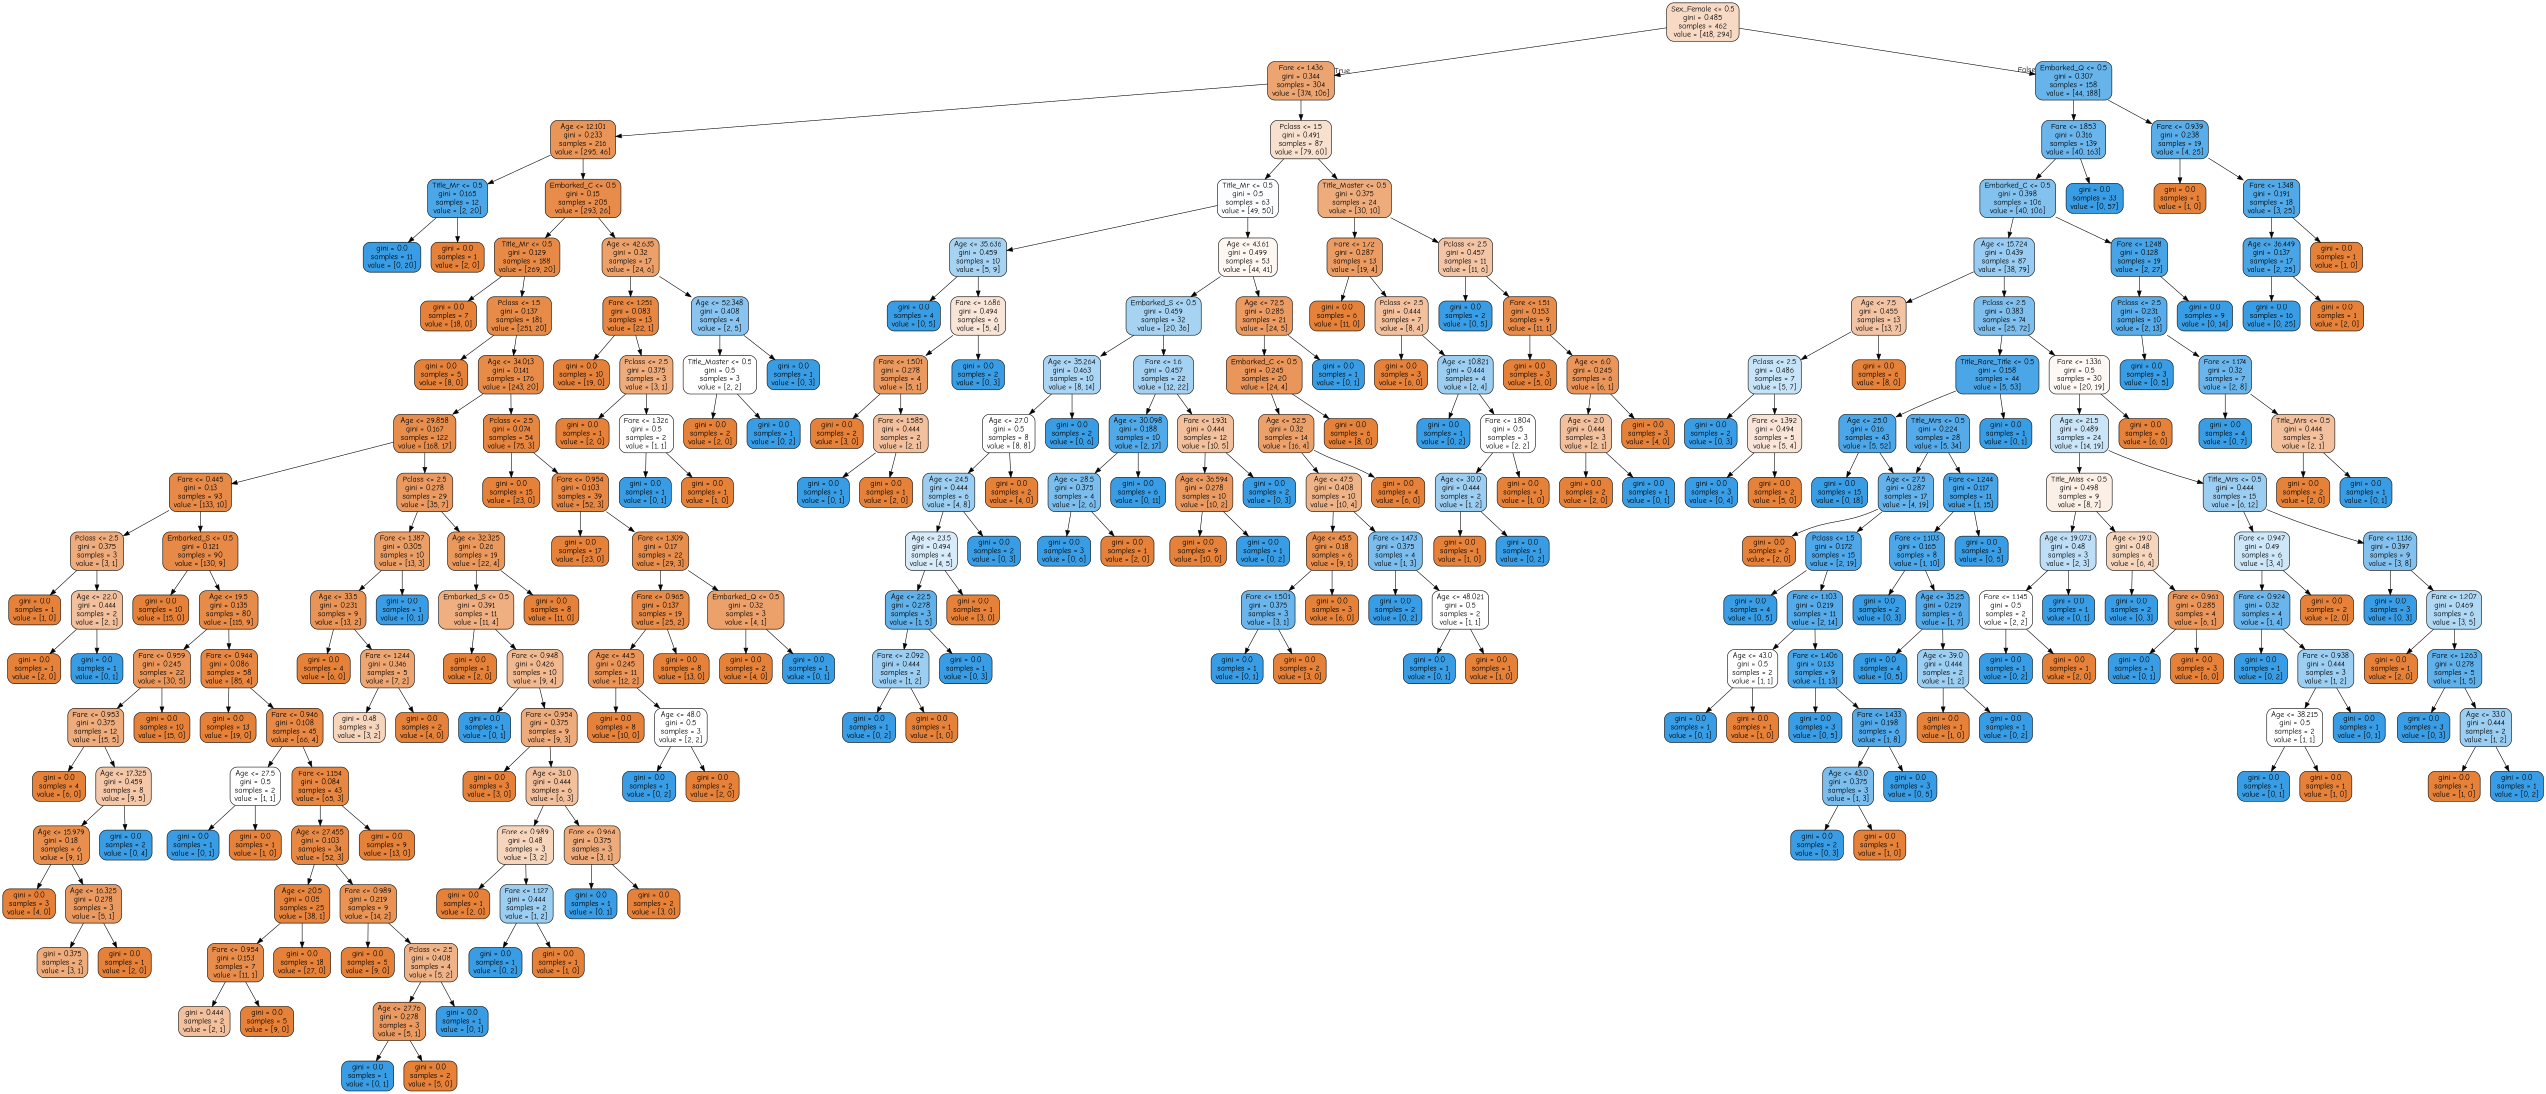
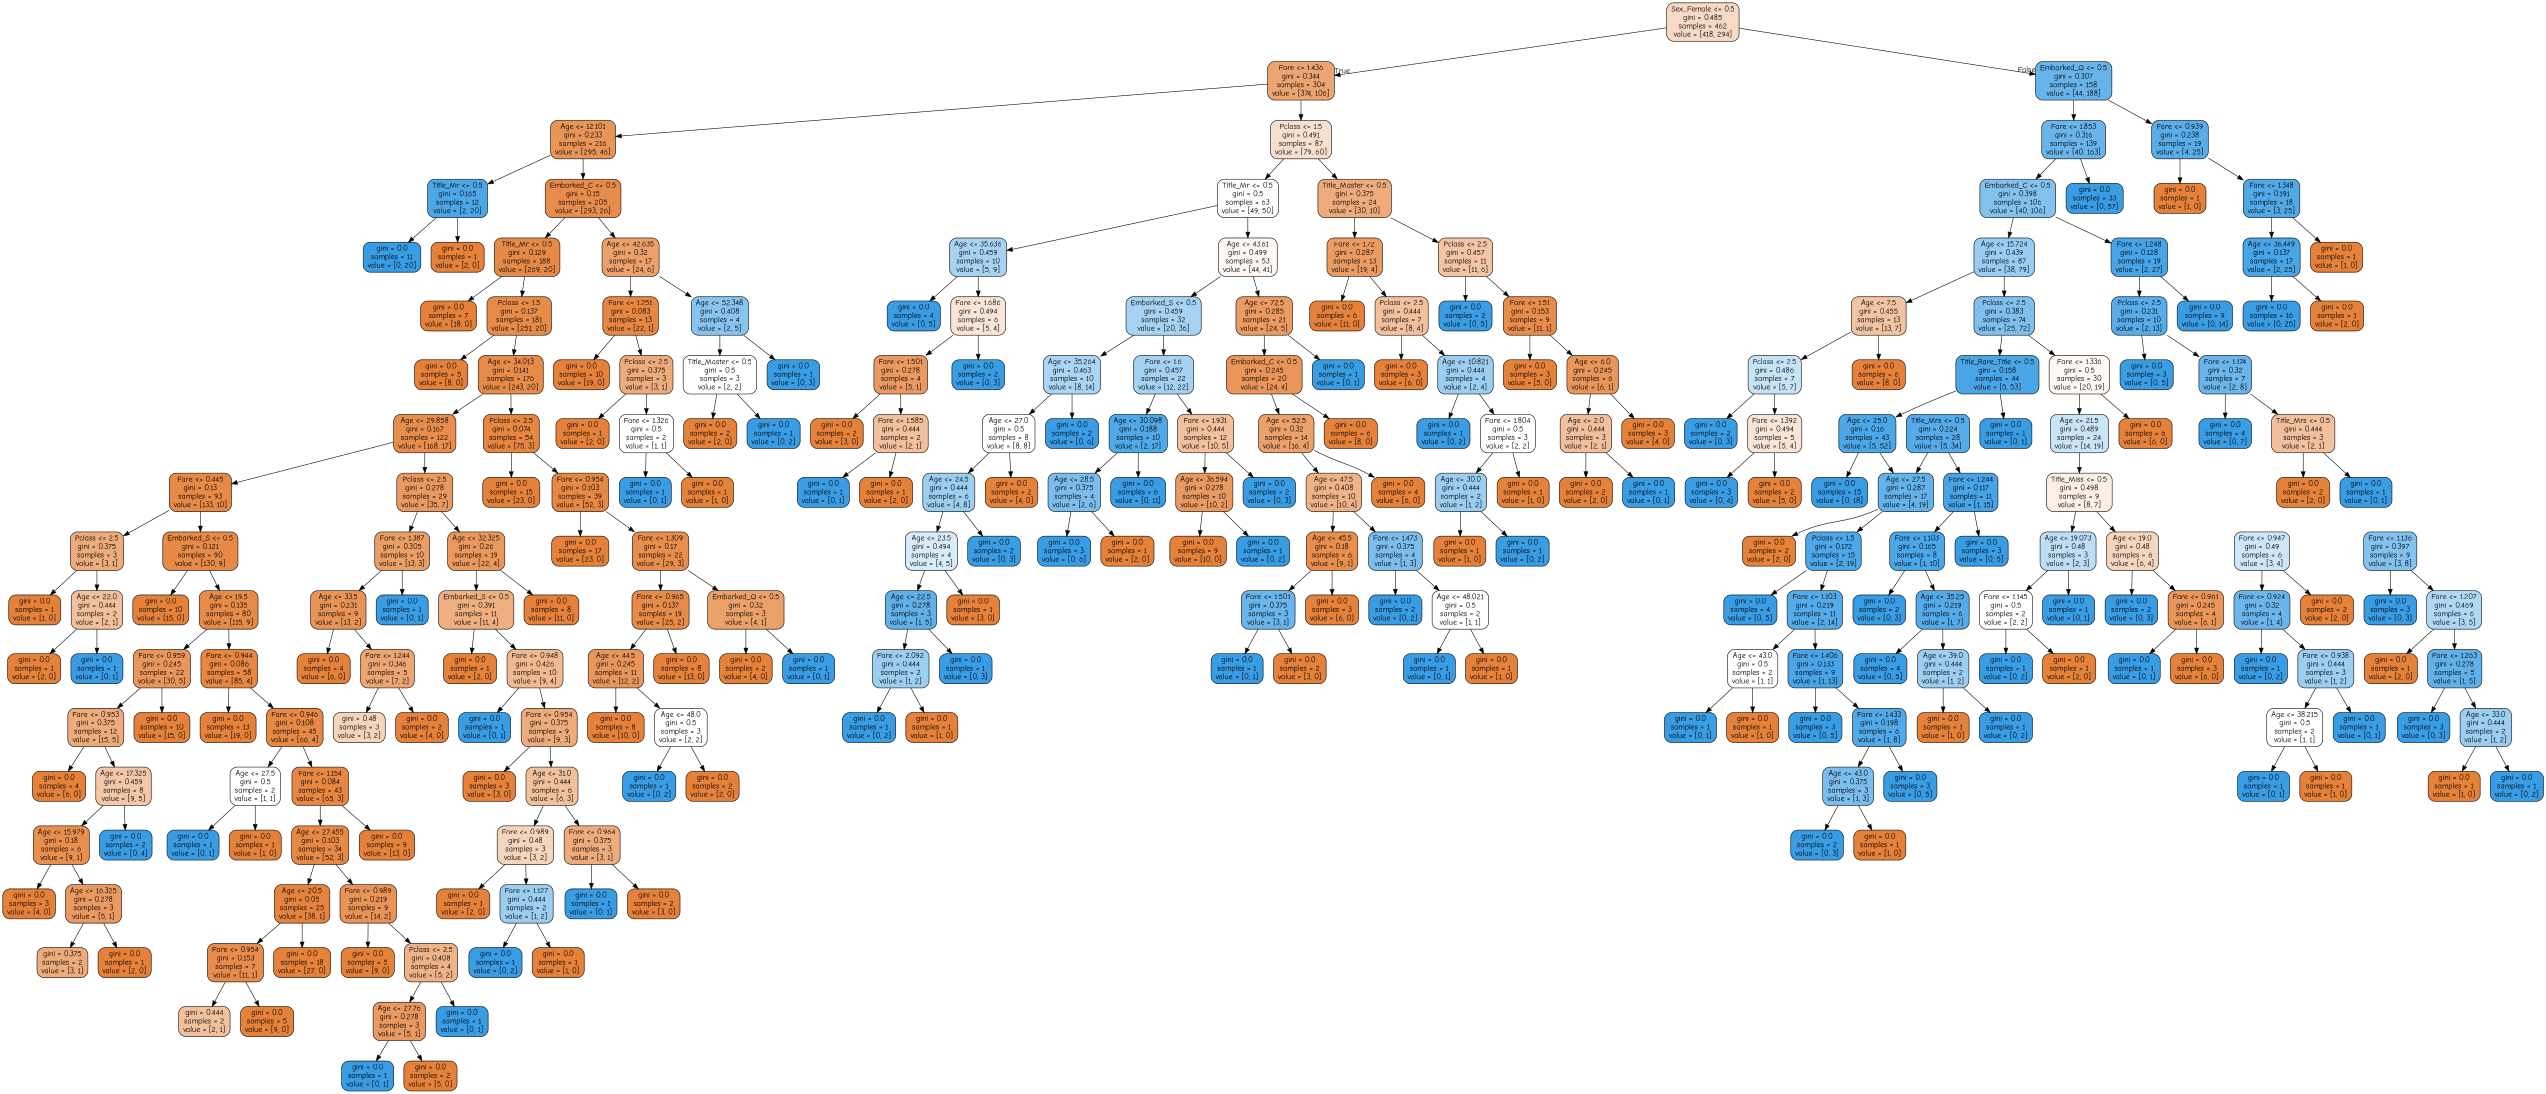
node "Title_Mrs <= 0.5 gini = 0.444 samples = 15 value = [6, 12]": removed
node "Fare <= 0.961 gini = 0.285 samples = 4 value = [6, 1]": label "Fare <= 0.961 gini = 0.285 samples = 4 value = [6, 1]" -> "Fare <= 0.961 gini = 0.245 samples = 4 value = [6, 1]"
